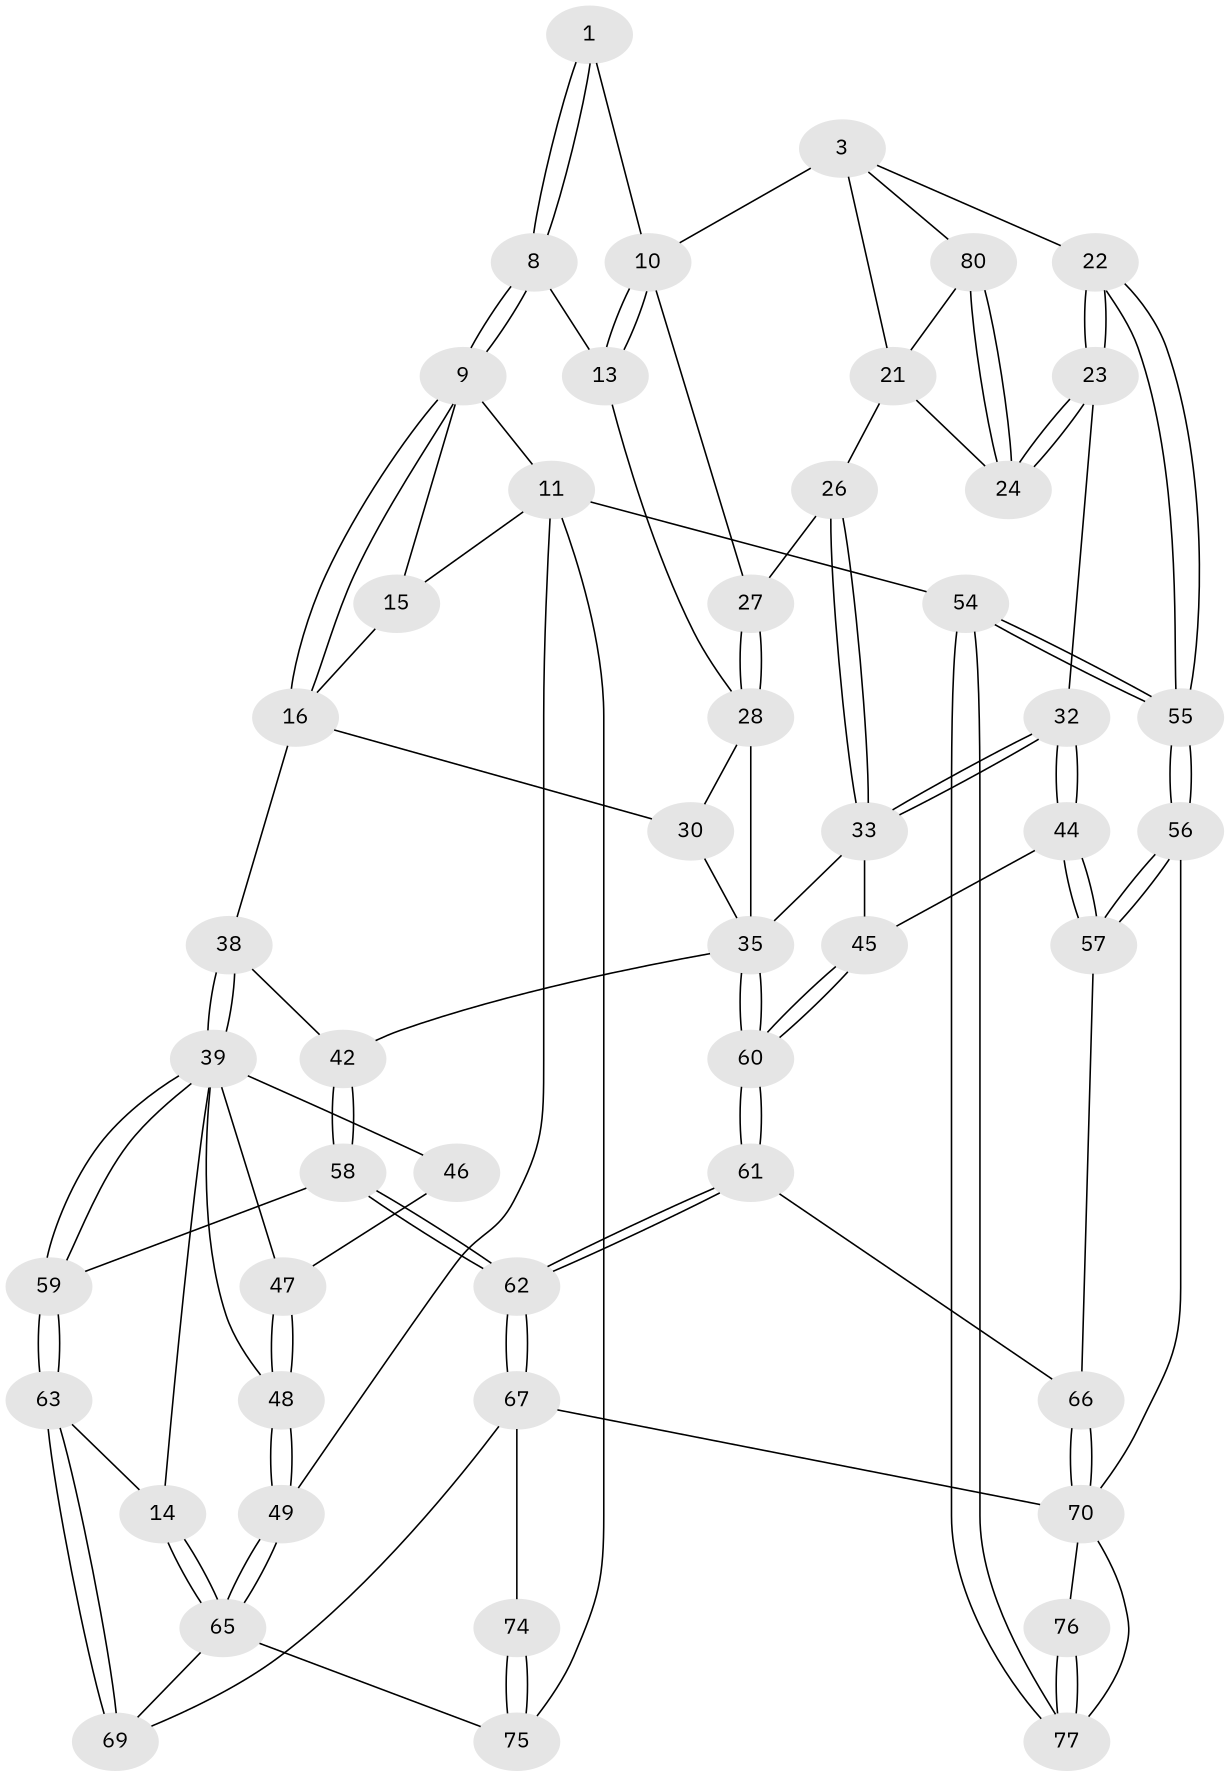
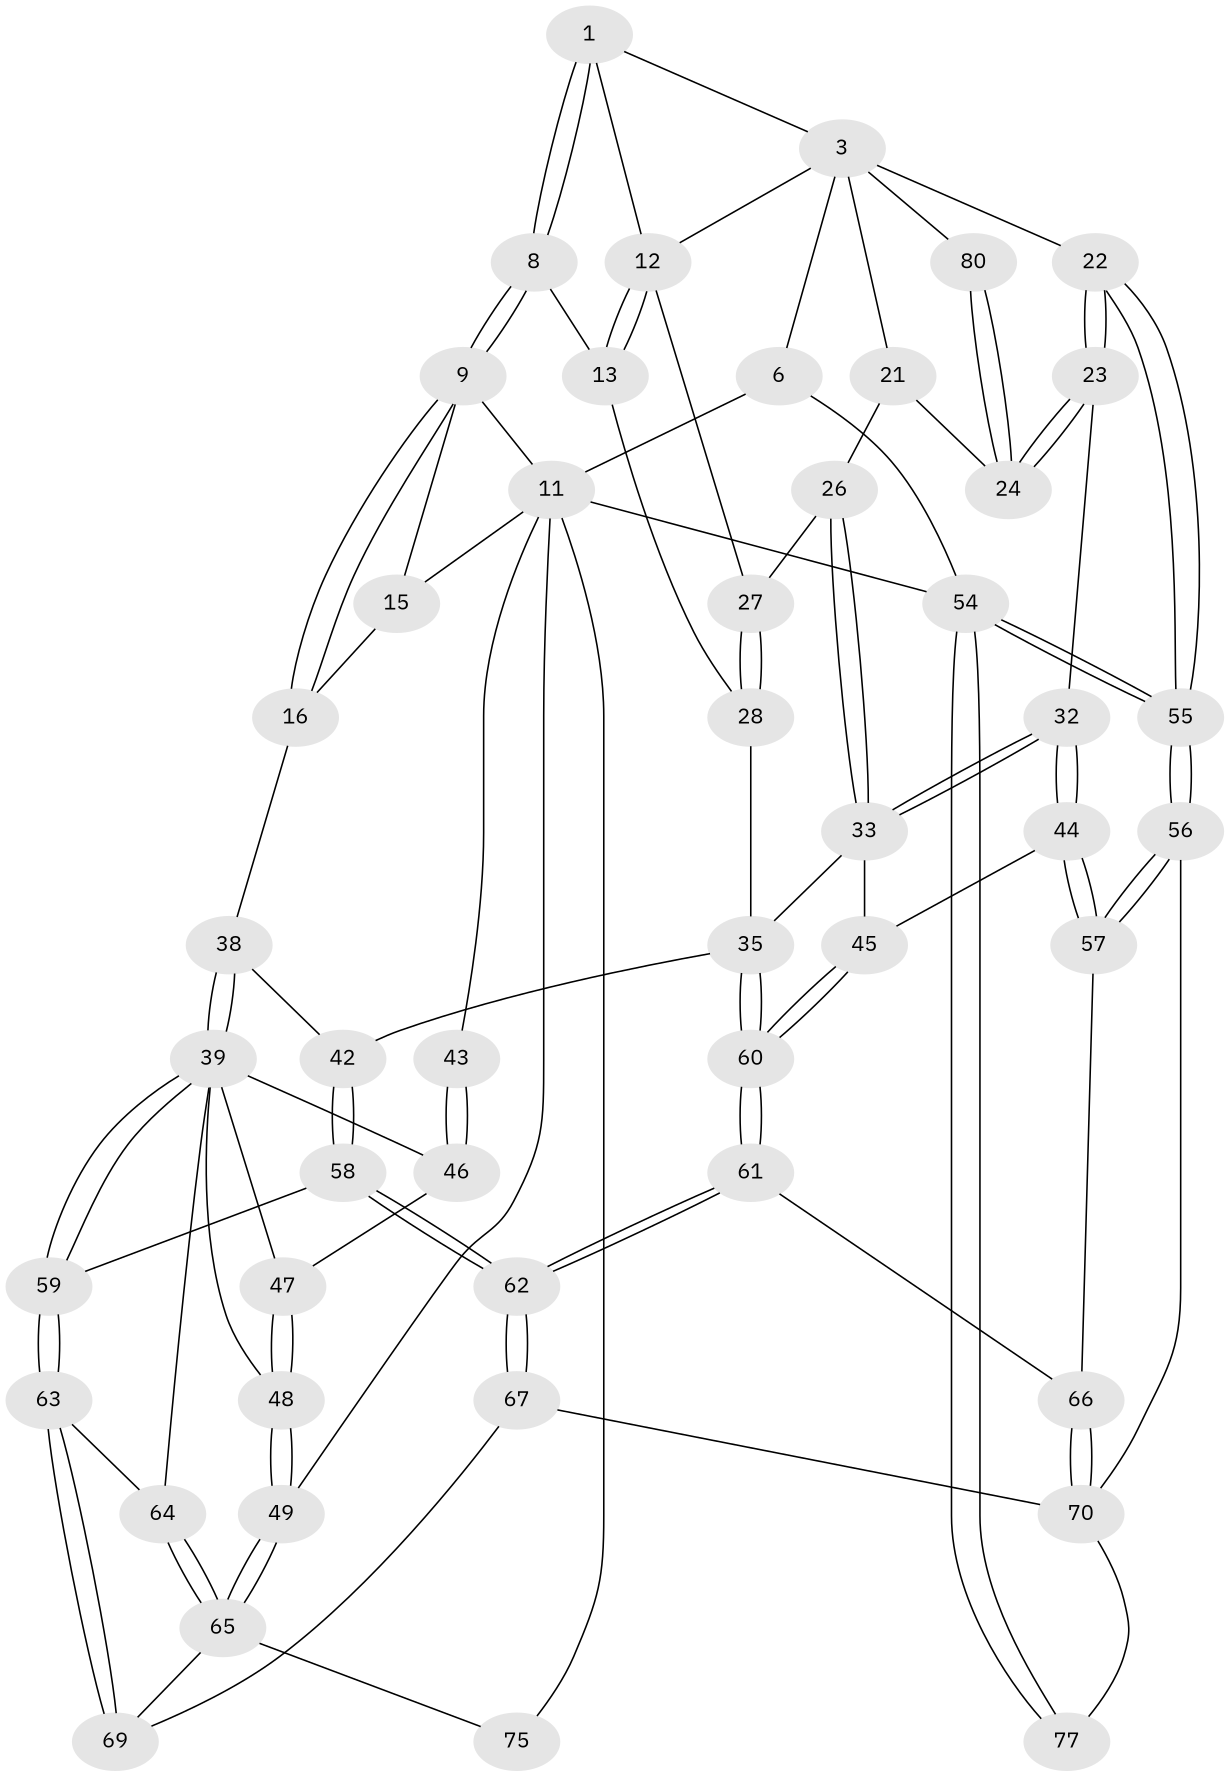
edge "1" -- "3": added
node "10": label "10" -> "12"
edge "80" -- "21": removed
node "6": added
node "30": removed
node "43": added
node "14": label "14" -> "64"
node "74": removed
node "76": removed
